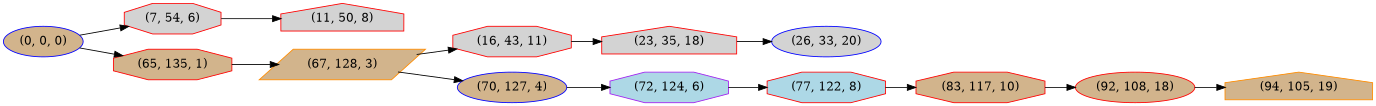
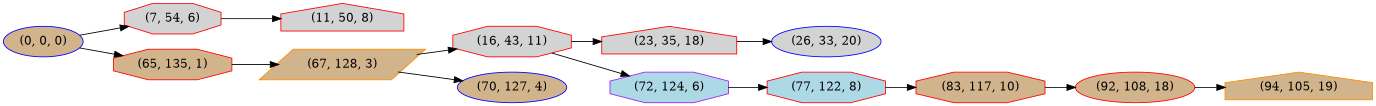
edge "(70, 127, 4)" -> "(72, 124, 6)": now "(16, 43, 11)" -> "(72, 124, 6)"
